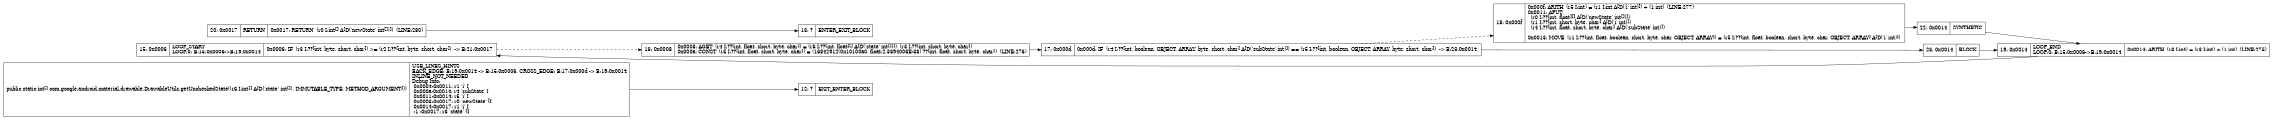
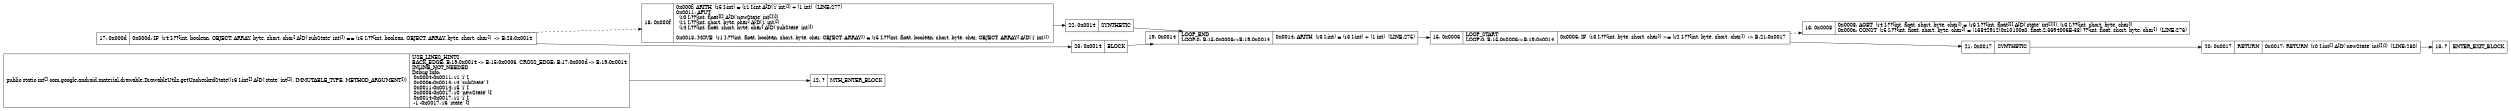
node "21: 0x0017": added
edge "16: 0x0008" -> "17: 0x000d": removed
node "12: ?": text "EXIT_ENTER_BLOCK" -> "MTH_ENTER_BLOCK"
